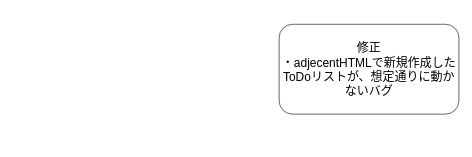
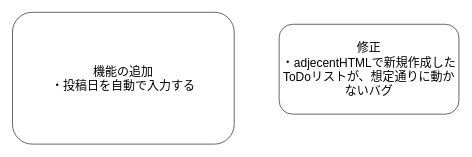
node "機能の追加 ・投稿日を自動で入力する": added
